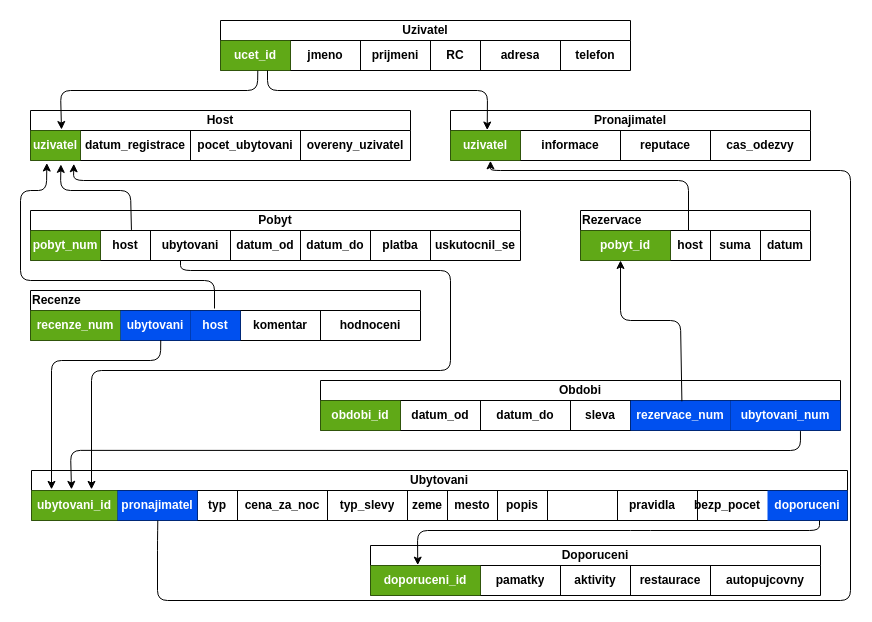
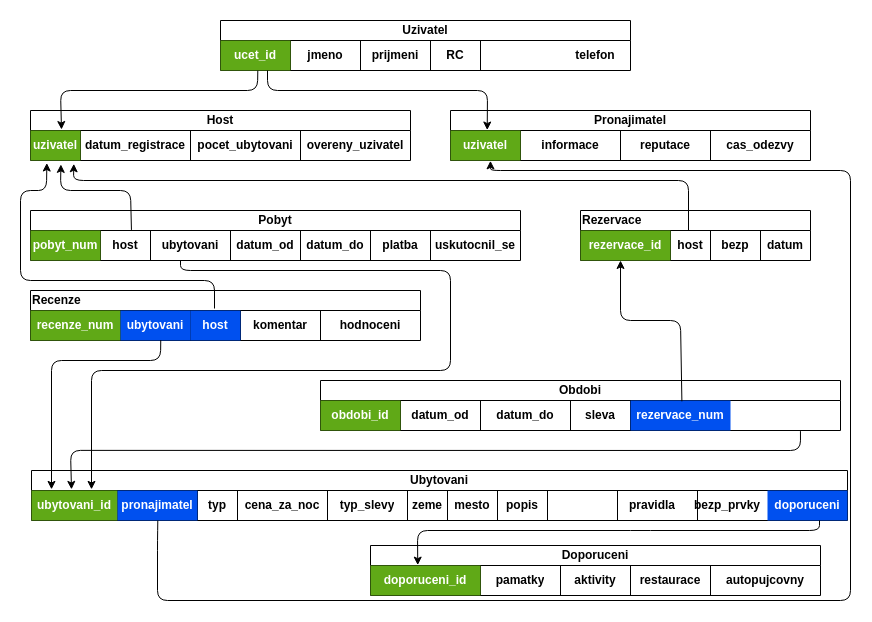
node "adresa": removed
node "pobyt_id": label "pobyt_id" -> "rezervace_id"
node "suma": label "suma" -> "bezp"
node "ubytovani_num": removed
node "bezp_pocet": label "bezp_pocet" -> "bezp_prvky"
